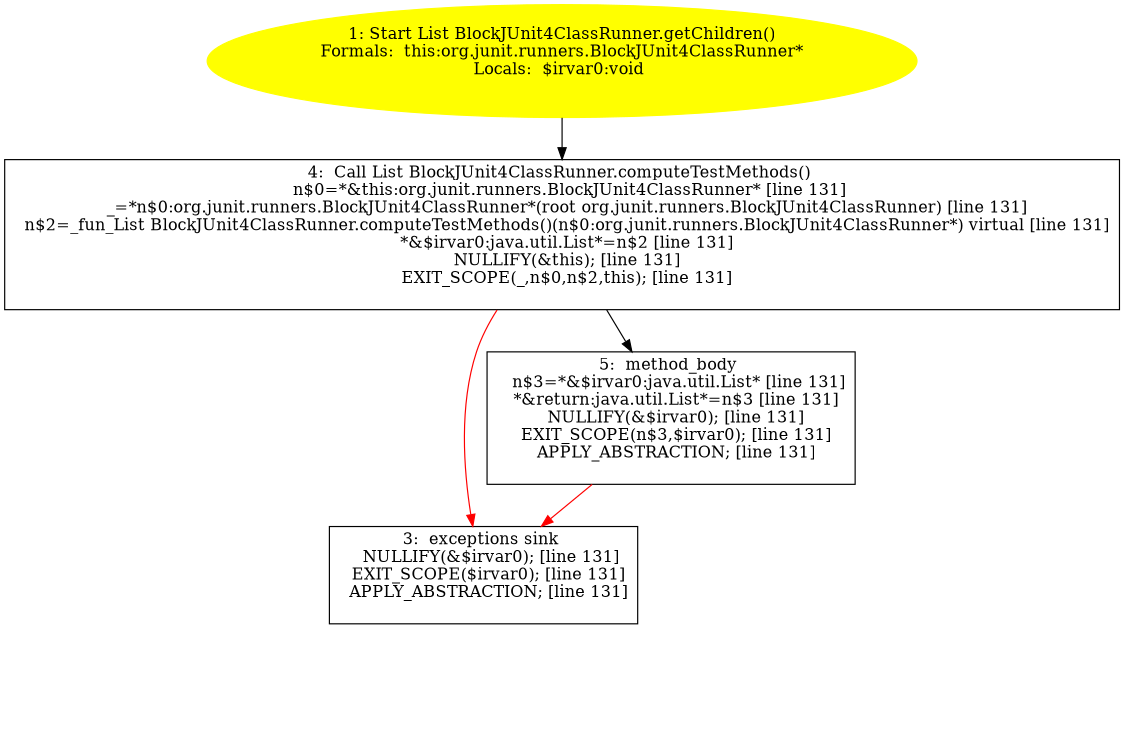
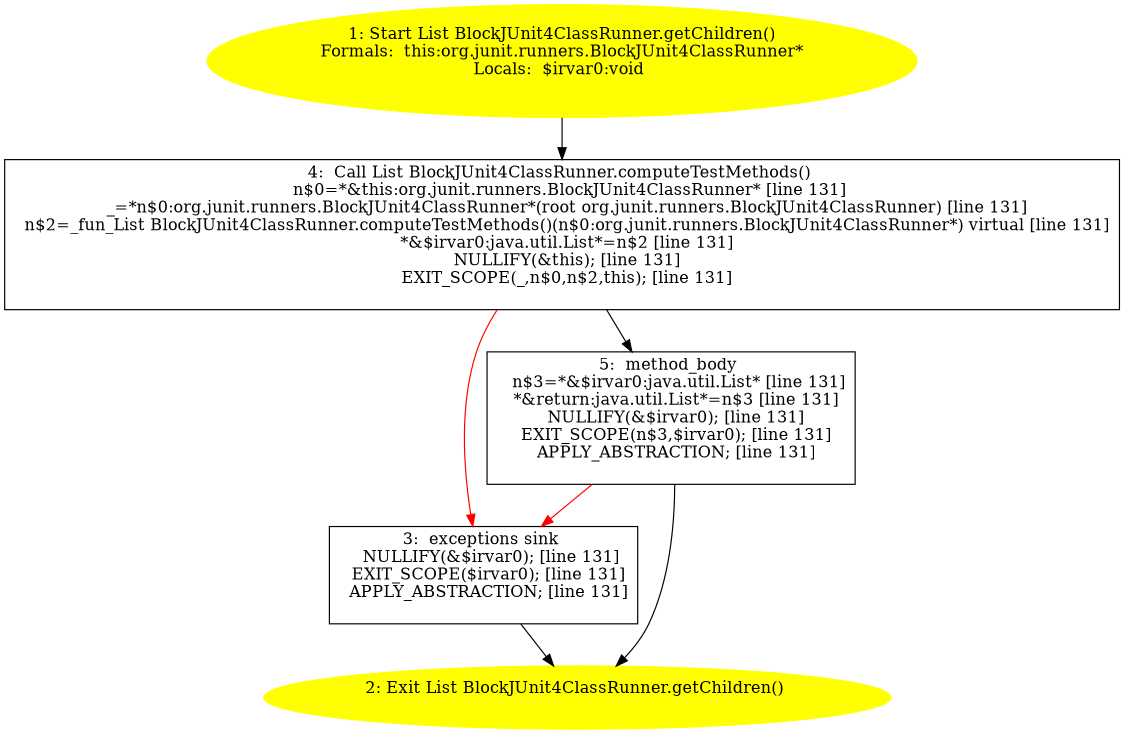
node "2: Exit List BlockJUnit4ClassRunner.getChildren()": added
